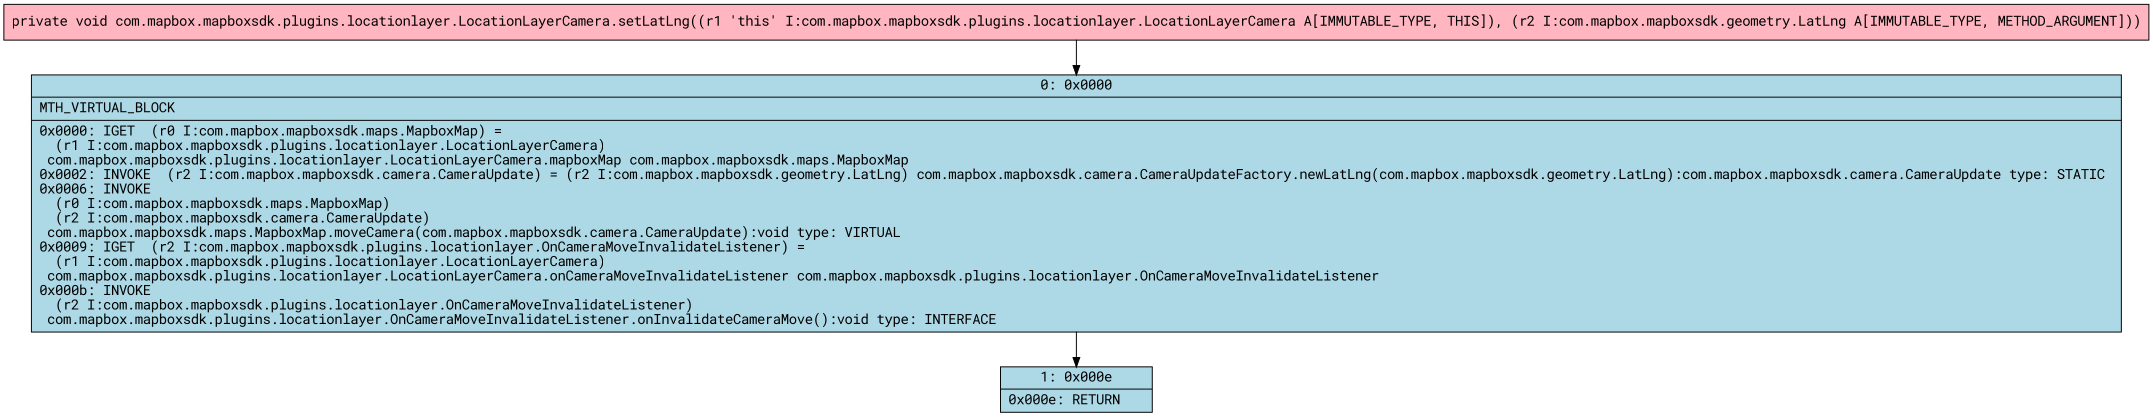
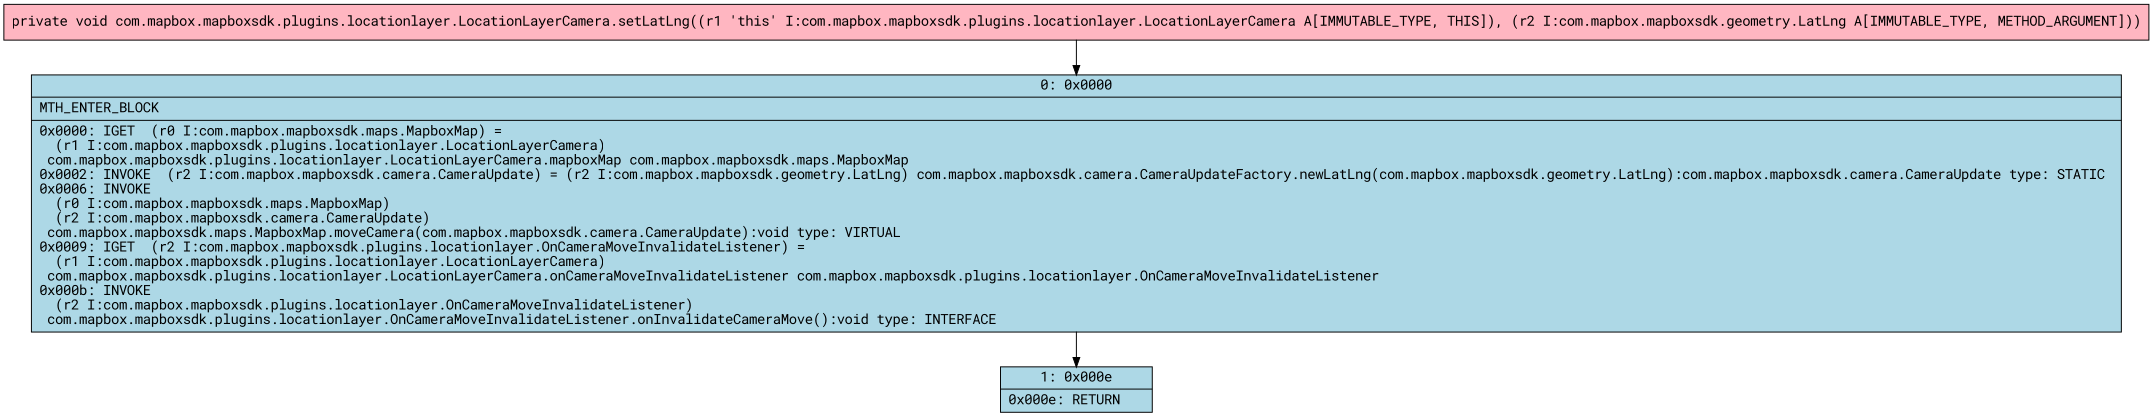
node "0: 0x0000": text "MTH_VIRTUAL_BLOCK" -> "MTH_ENTER_BLOCK"
